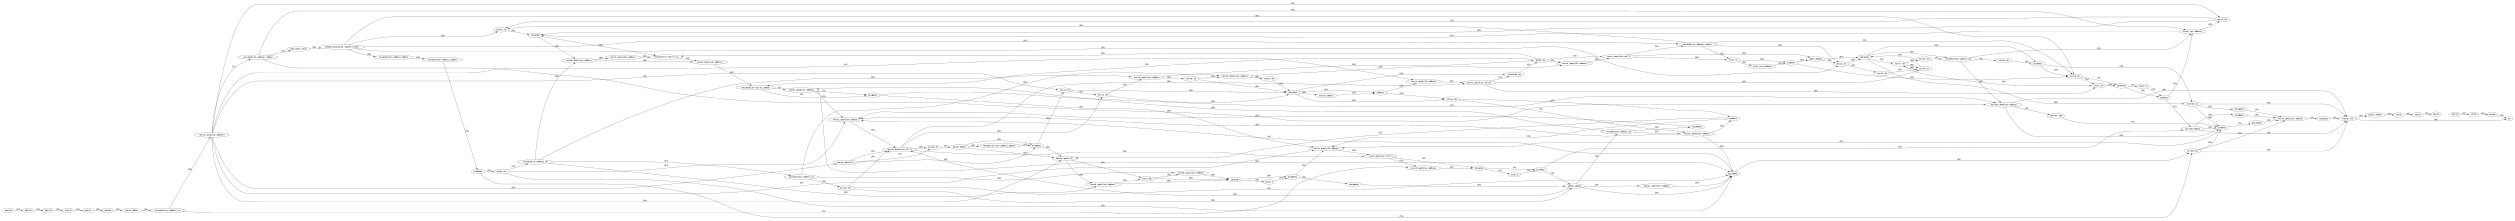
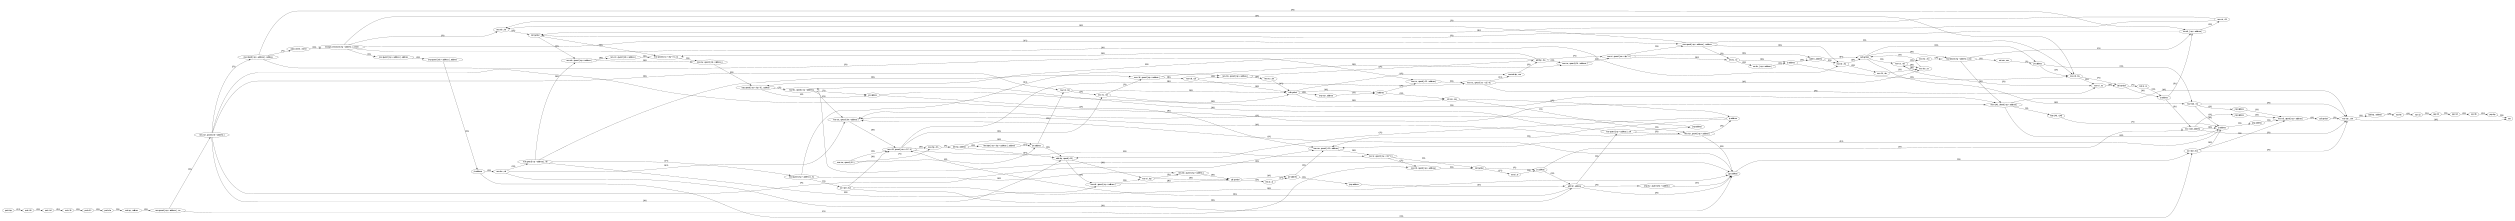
edge "mov r13 , qword [ rdi + address ]" -> "mov rsi , r13": removed, label "DFG"
edge "pop r13" -> "pop r14": added, label "CFG"
edge "mov r13 , qword [ rdi + address ]" -> "mov rax , qword [ r13 ]": removed, label "DFG"
